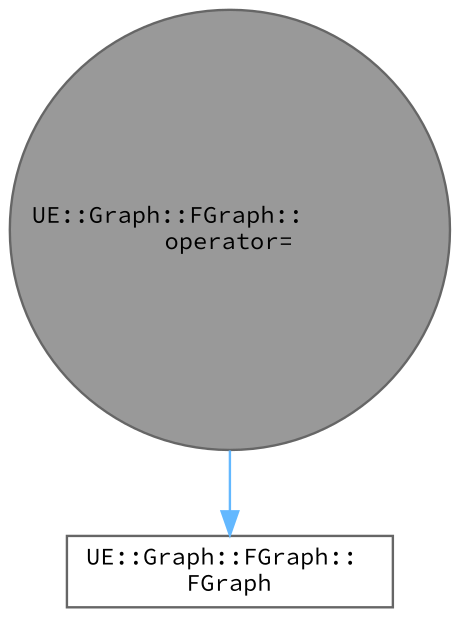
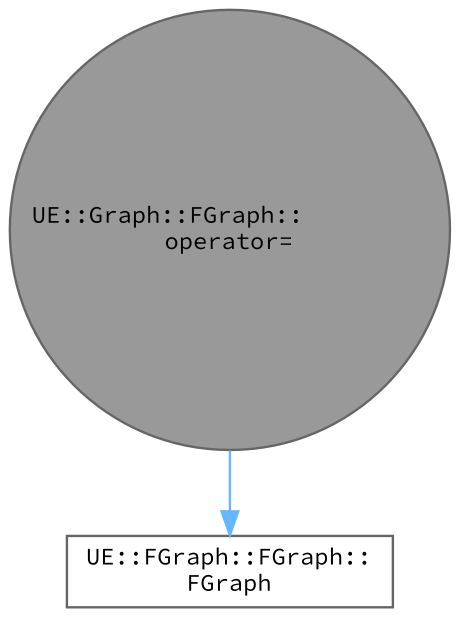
node "UE::Graph::FGraph:: FGraph": label "UE::Graph::FGraph:: FGraph" -> "UE::FGraph::FGraph:: FGraph"
